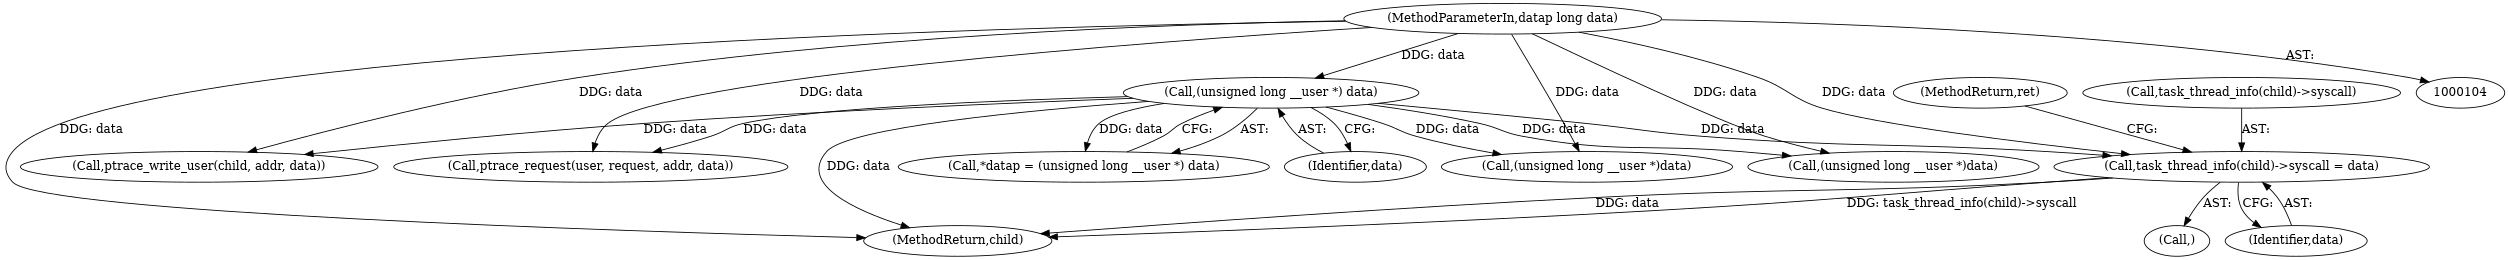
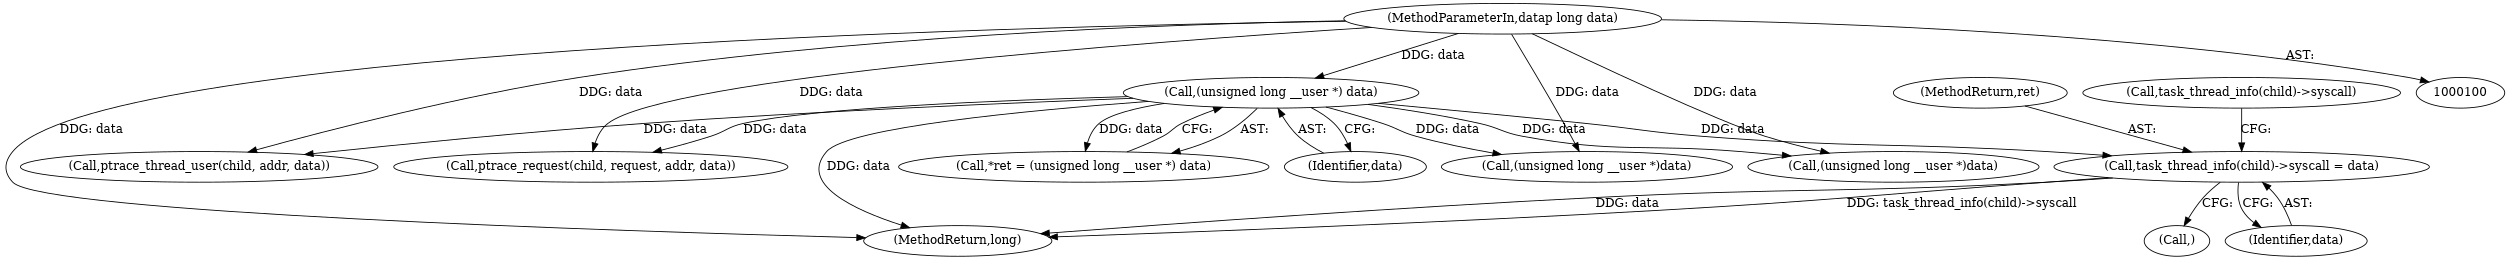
node "1000104": label "1000104" -> "1000100"
edge "(MethodParameterIn,datap long data)" -> "(Call,task_thread_info(child)->syscall = data)": removed, label "DDG: data"
edge "(MethodReturn,ret)" -> "(Call,task_thread_info(child)->syscall = data)": label "CFG: " -> "AST: "
edge "(Call,task_thread_info(child)->syscall)" -> "(Call,task_thread_info(child)->syscall = data)": label "AST: " -> "CFG: "
node "(Call,ptrace_write_user(child, addr, data))": label "(Call,ptrace_write_user(child, addr, data))" -> "(Call,ptrace_thread_user(child, addr, data))"
node "(Call,ptrace_request(user, request, addr, data))": label "(Call,ptrace_request(user, request, addr, data))" -> "(Call,ptrace_request(child, request, addr, data))"
node "(Call,*datap = (unsigned long __user *) data)": label "(Call,*datap = (unsigned long __user *) data)" -> "(Call,*ret = (unsigned long __user *) data)"
edge "(Call,task_thread_info(child)->syscall = data)" -> "(Call,)": label "AST: " -> "CFG: "
node "(MethodReturn,child)": label "(MethodReturn,child)" -> "(MethodReturn,long)"
